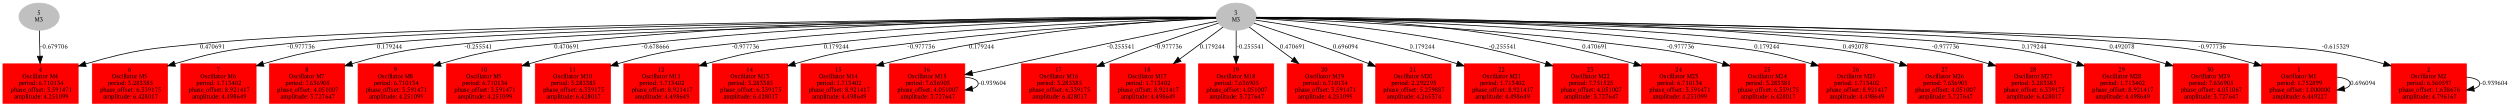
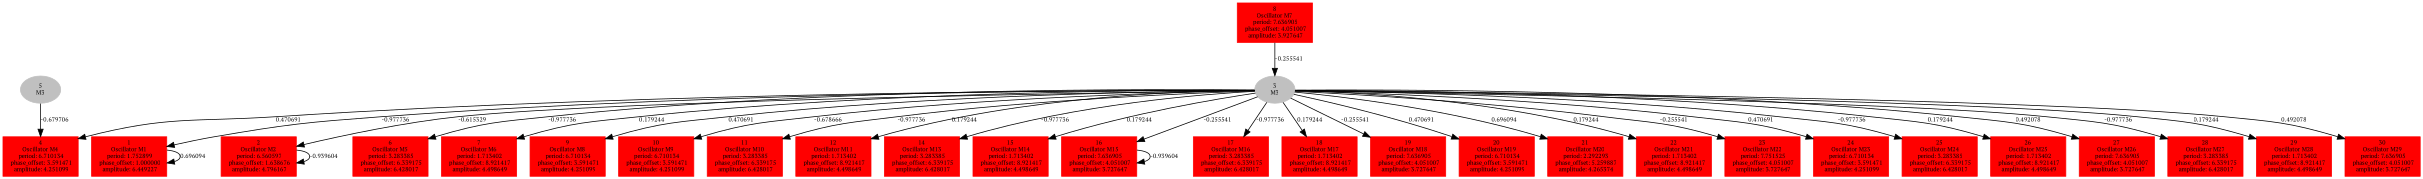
edge "3" -> "8": reversed
node "30": text "phase_offset: 4.051067" -> "phase_offset: 4.051007"
node "8": text "amplitude: 3.727647" -> "amplitude: 3.927647"
